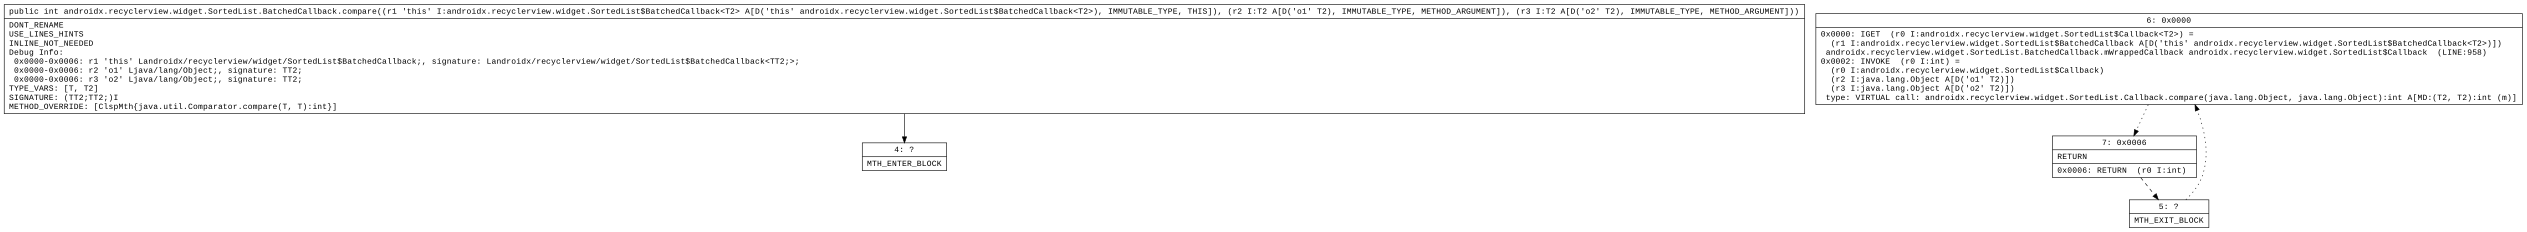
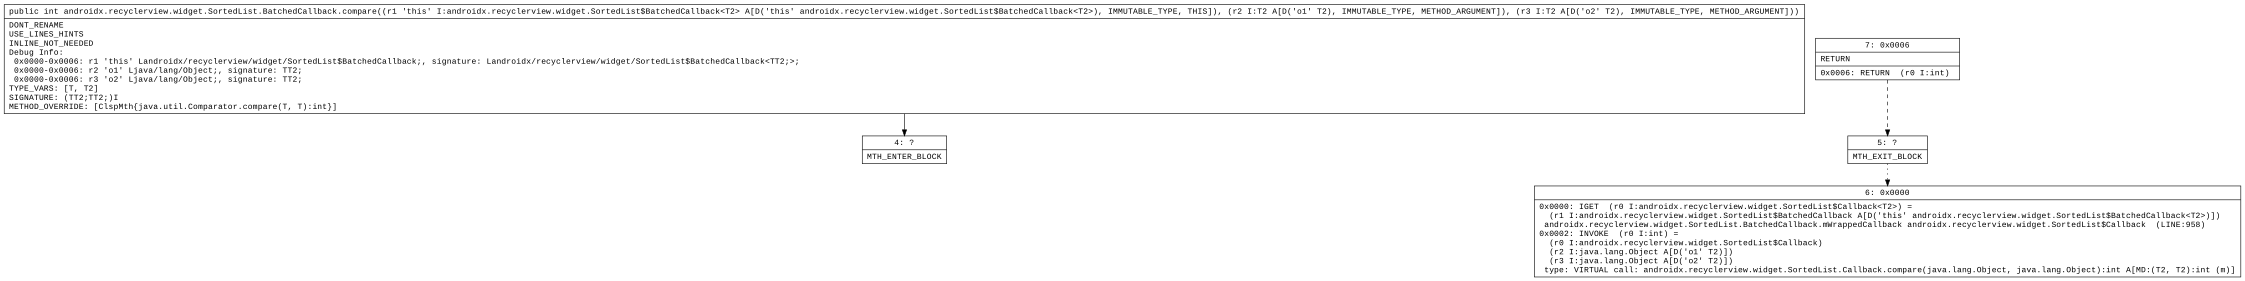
edge "6: 0x0000" -> "7: 0x0006": removed
